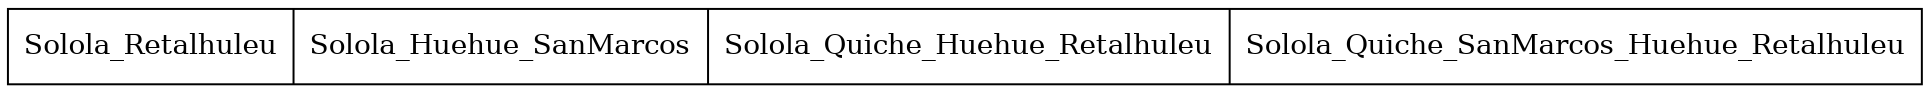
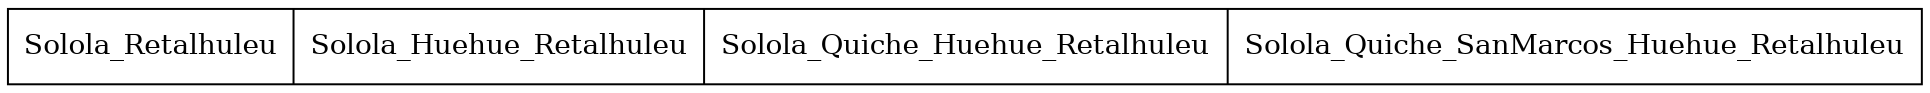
node "Solola_Retalhuleu": text "Solola_Huehue_SanMarcos" -> "Solola_Huehue_Retalhuleu"
